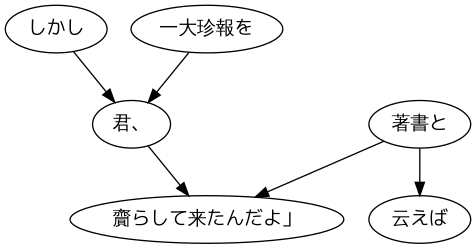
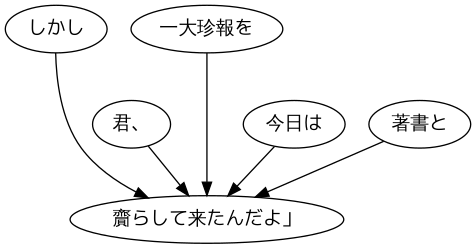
edge "しかし" -> "君、": now "しかし" -> "齎らして来たんだよ」"
edge "一大珍報を" -> "君、": now "一大珍報を" -> "齎らして来たんだよ」"
node "今日は": added
node "云えば": removed
